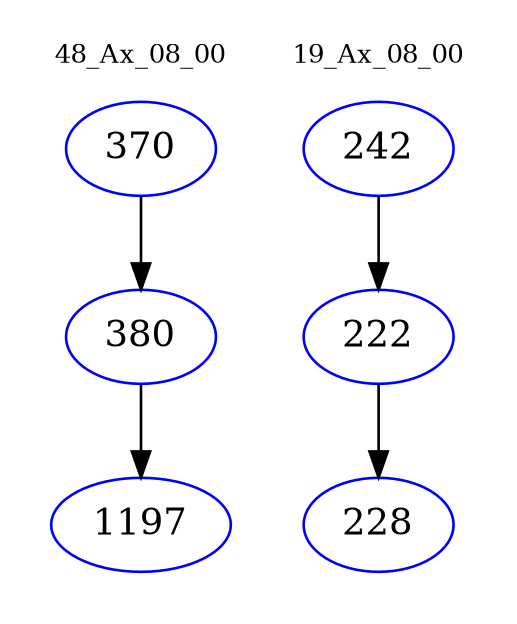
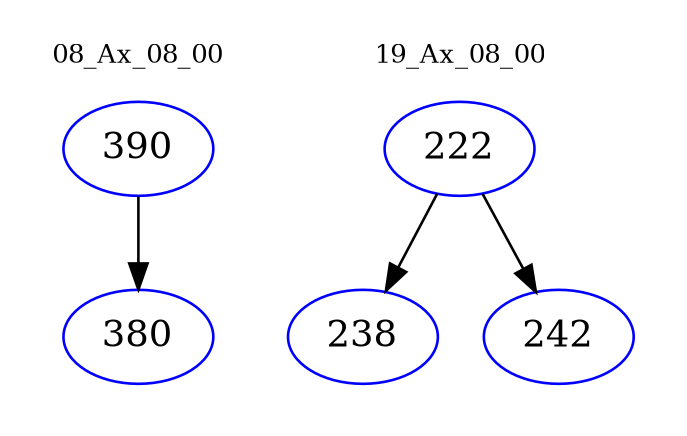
cluster "48_Ax_08_00": label "48_Ax_08_00" -> "08_Ax_08_00"
node "370": label "370" -> "390"
edge "242" -> "222": reversed
node "1197": removed
node "228": label "228" -> "238"
